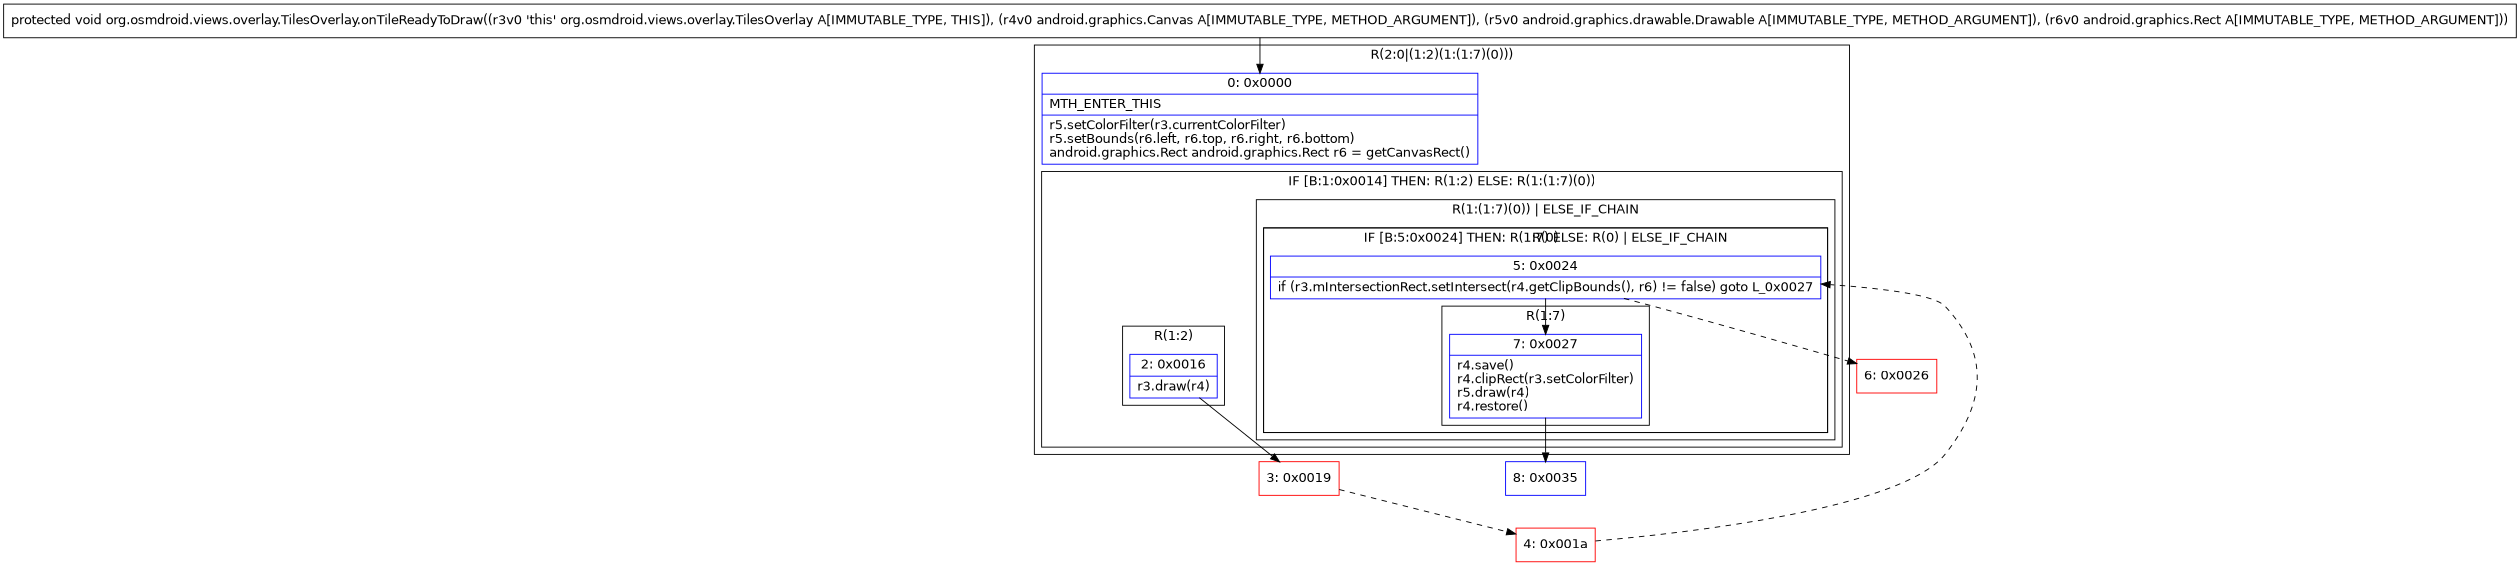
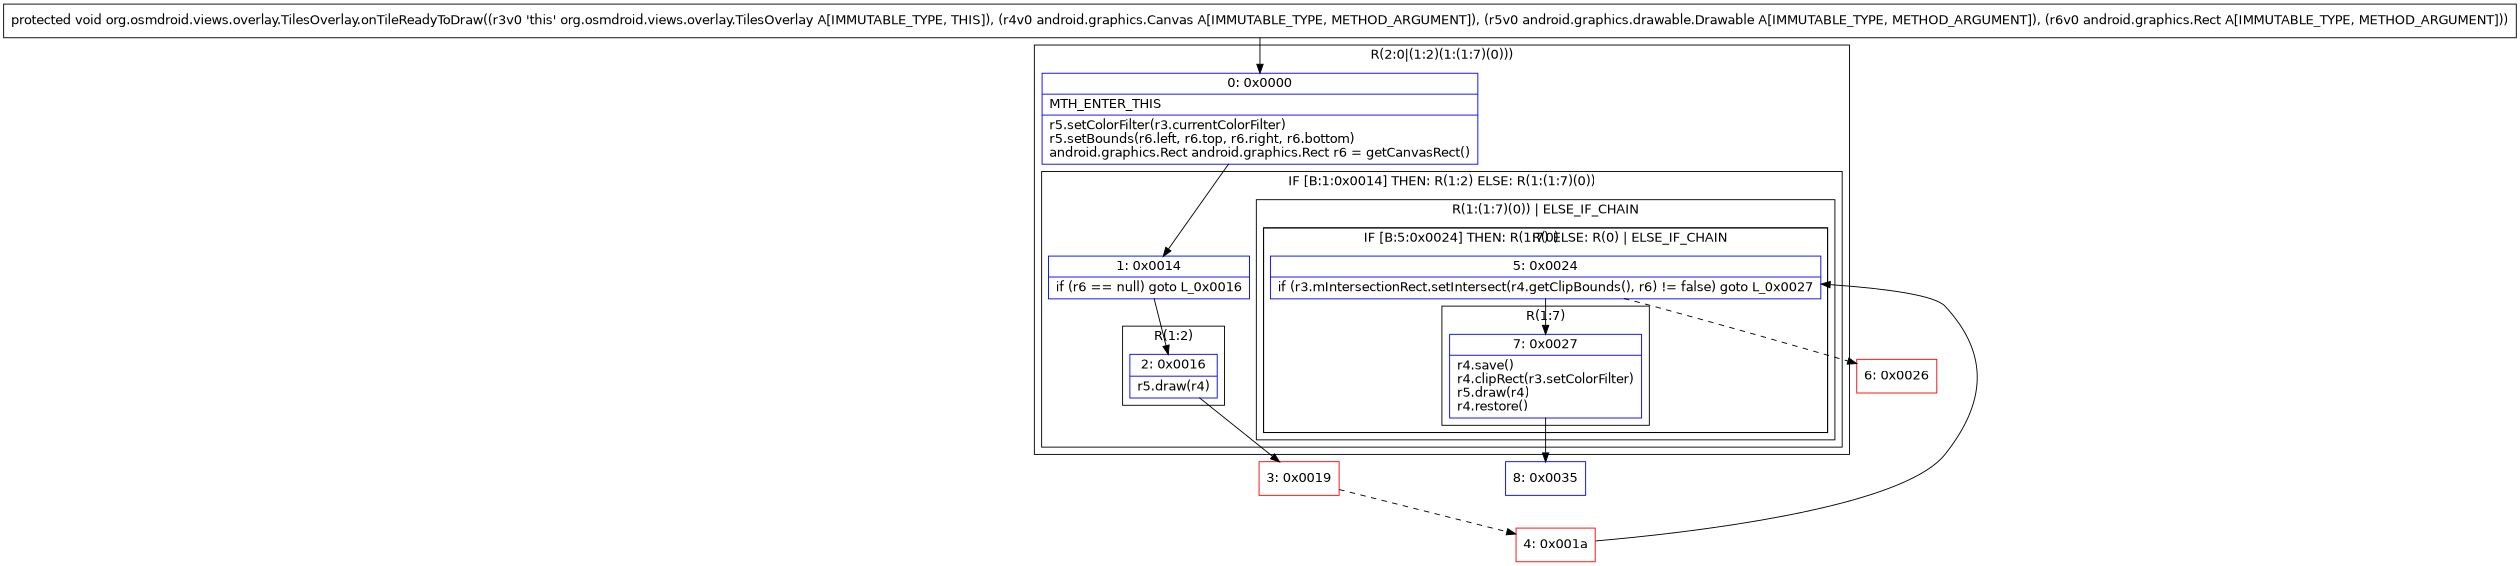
node "1: 0x0014": added
node "2: 0x0016": text "r3.draw(r4)" -> "r5.draw(r4)"
edge "4: 0x001a" -> "5: 0x0024": style dashed -> solid
